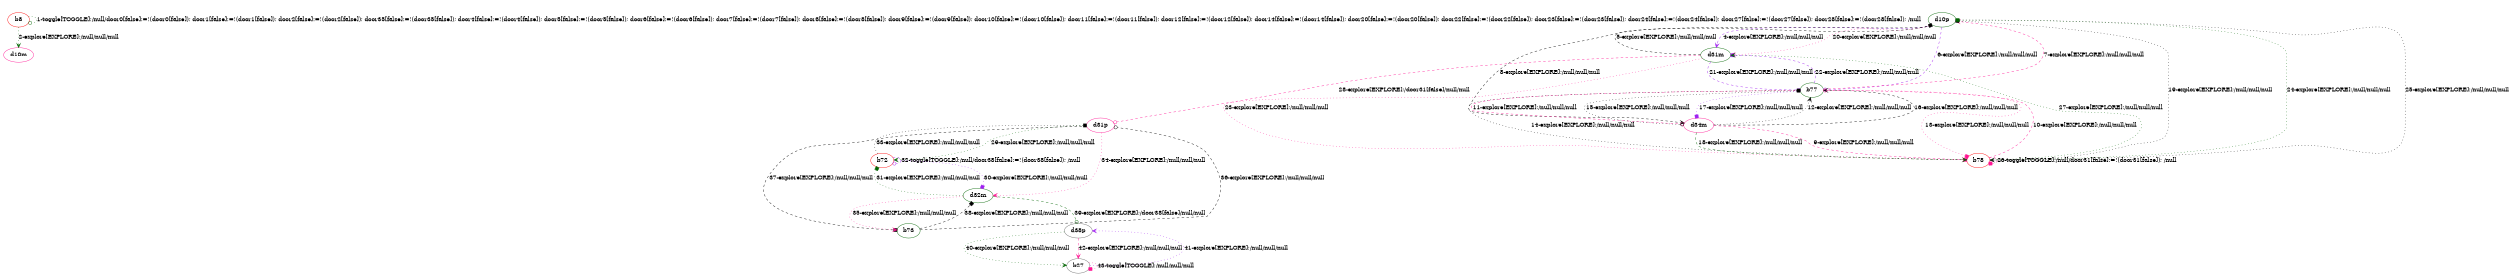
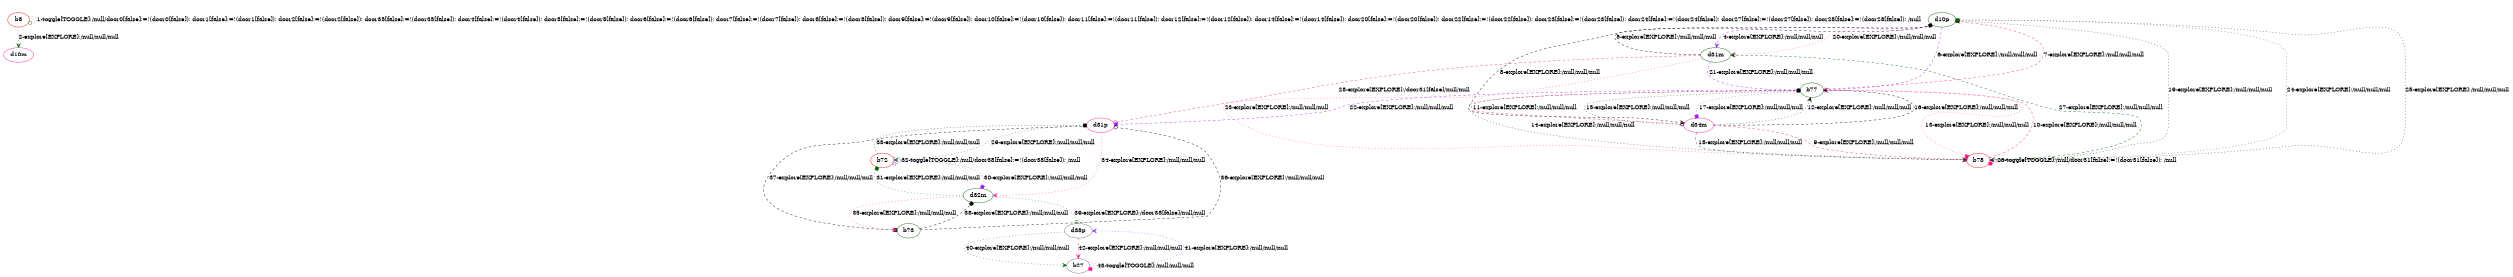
edge "b77" -> "d31m": now "b77" -> "d31p"
edge "b78" -> "d31m": style dotted -> dashed
edge "d32m" -> "d38p": style dashed -> dotted
